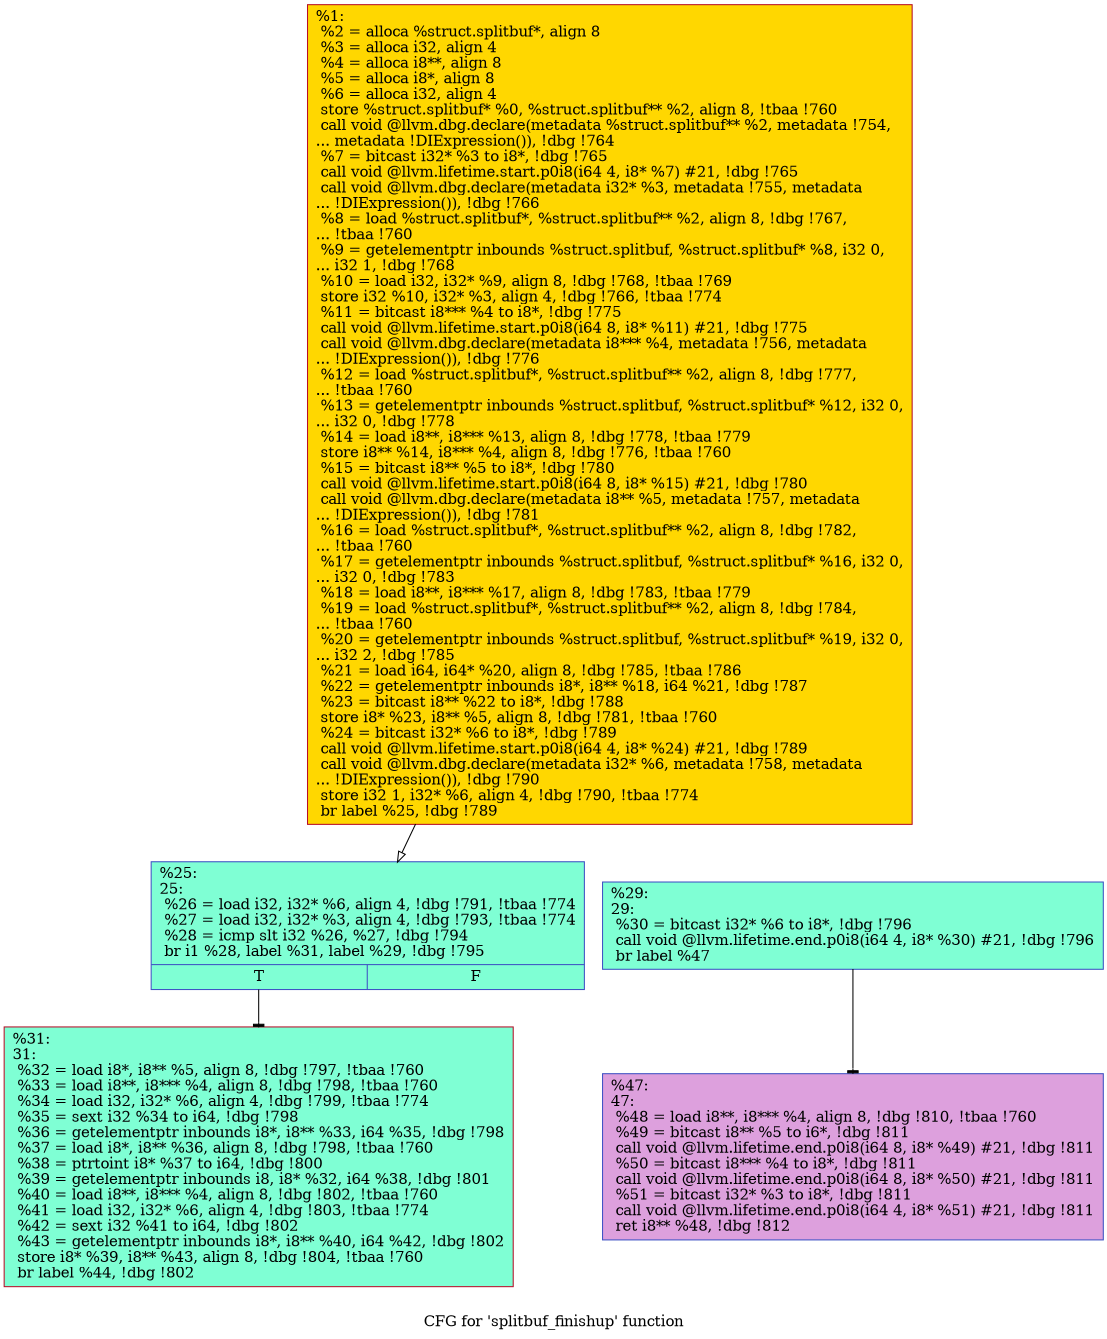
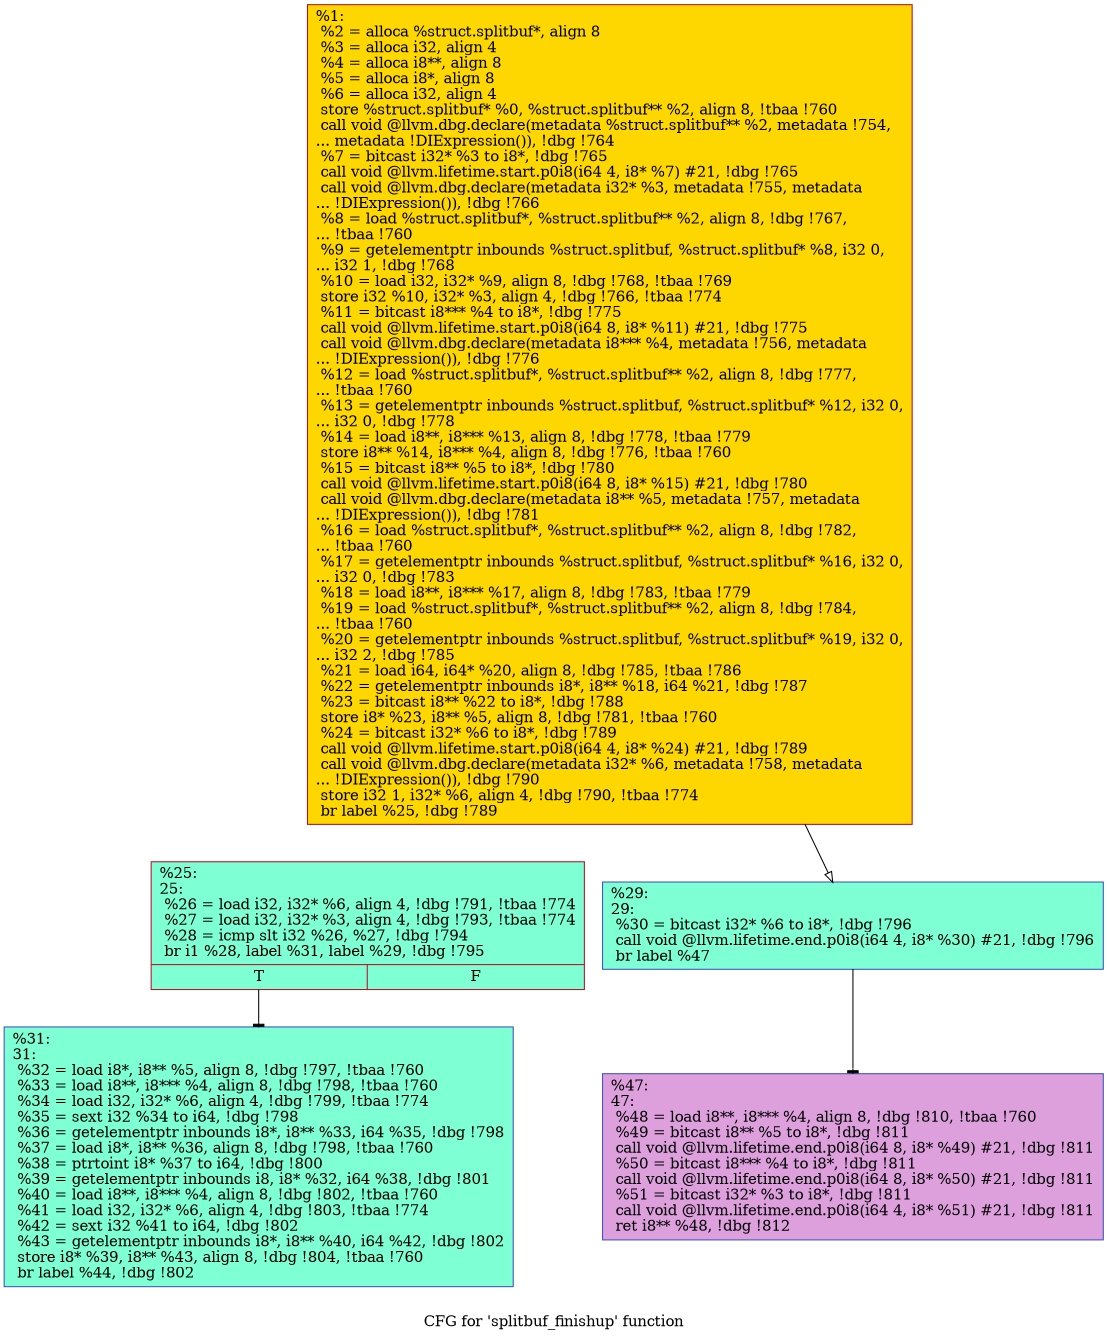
edge "%1:" -> "%25:": now "%1:" -> "%29:"
node "%25:": color #3d50c3ff -> #b70d28ff
node "%47:": text "%49 = bitcast i8** %5 to i6*, !dbg !811" -> "%49 = bitcast i8** %5 to i8*, !dbg !811"
node "%31:": color #b70d28ff -> #3d50c3ff
